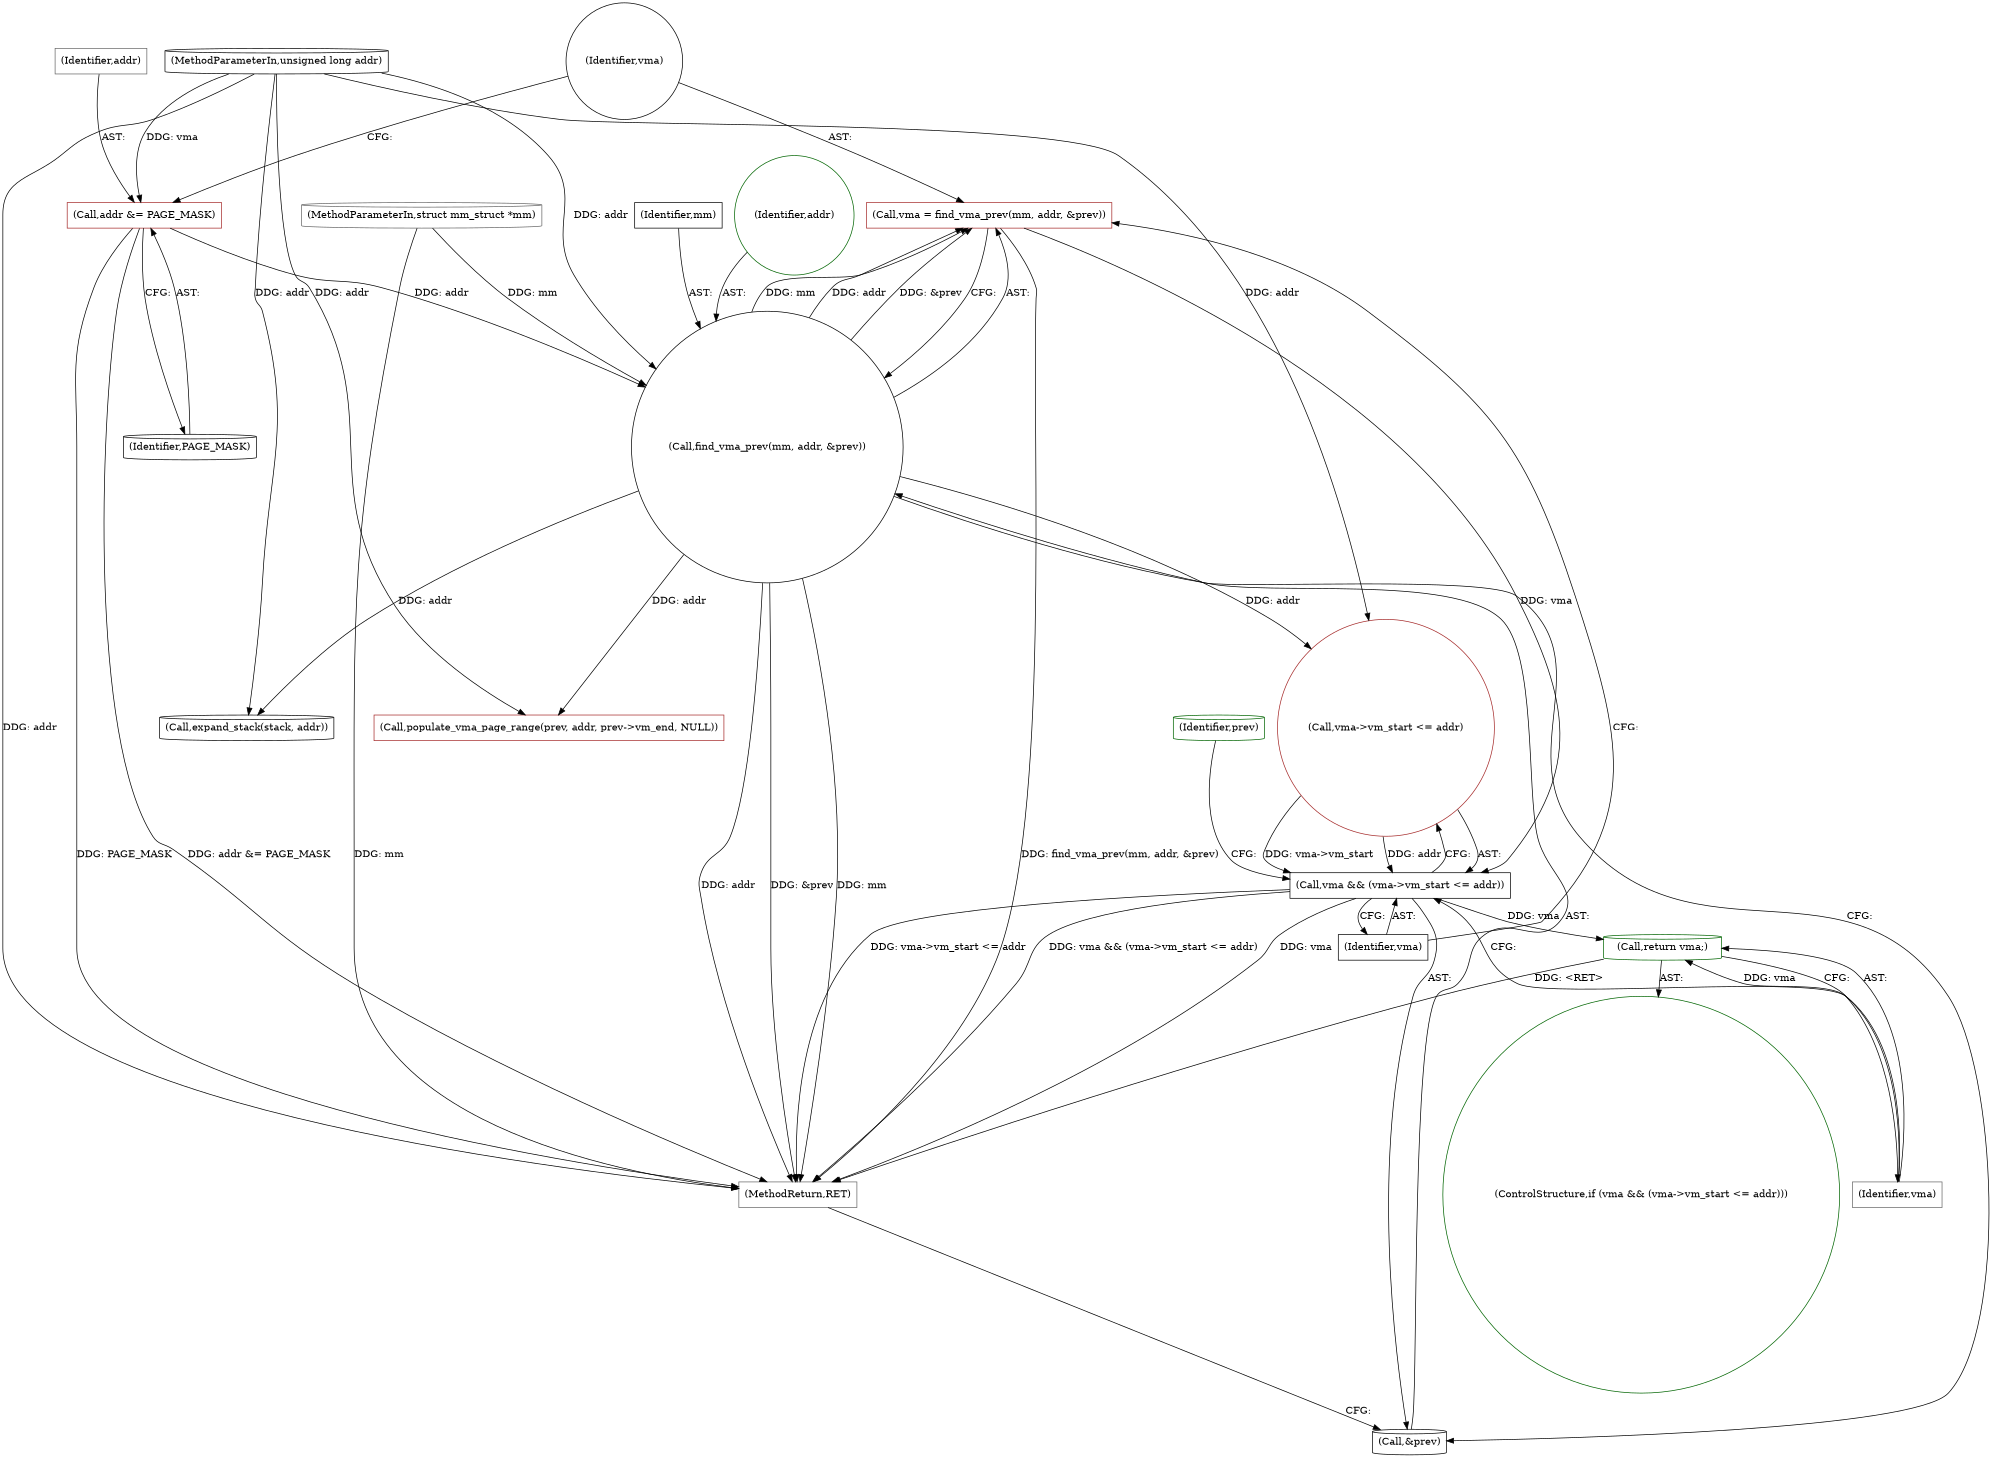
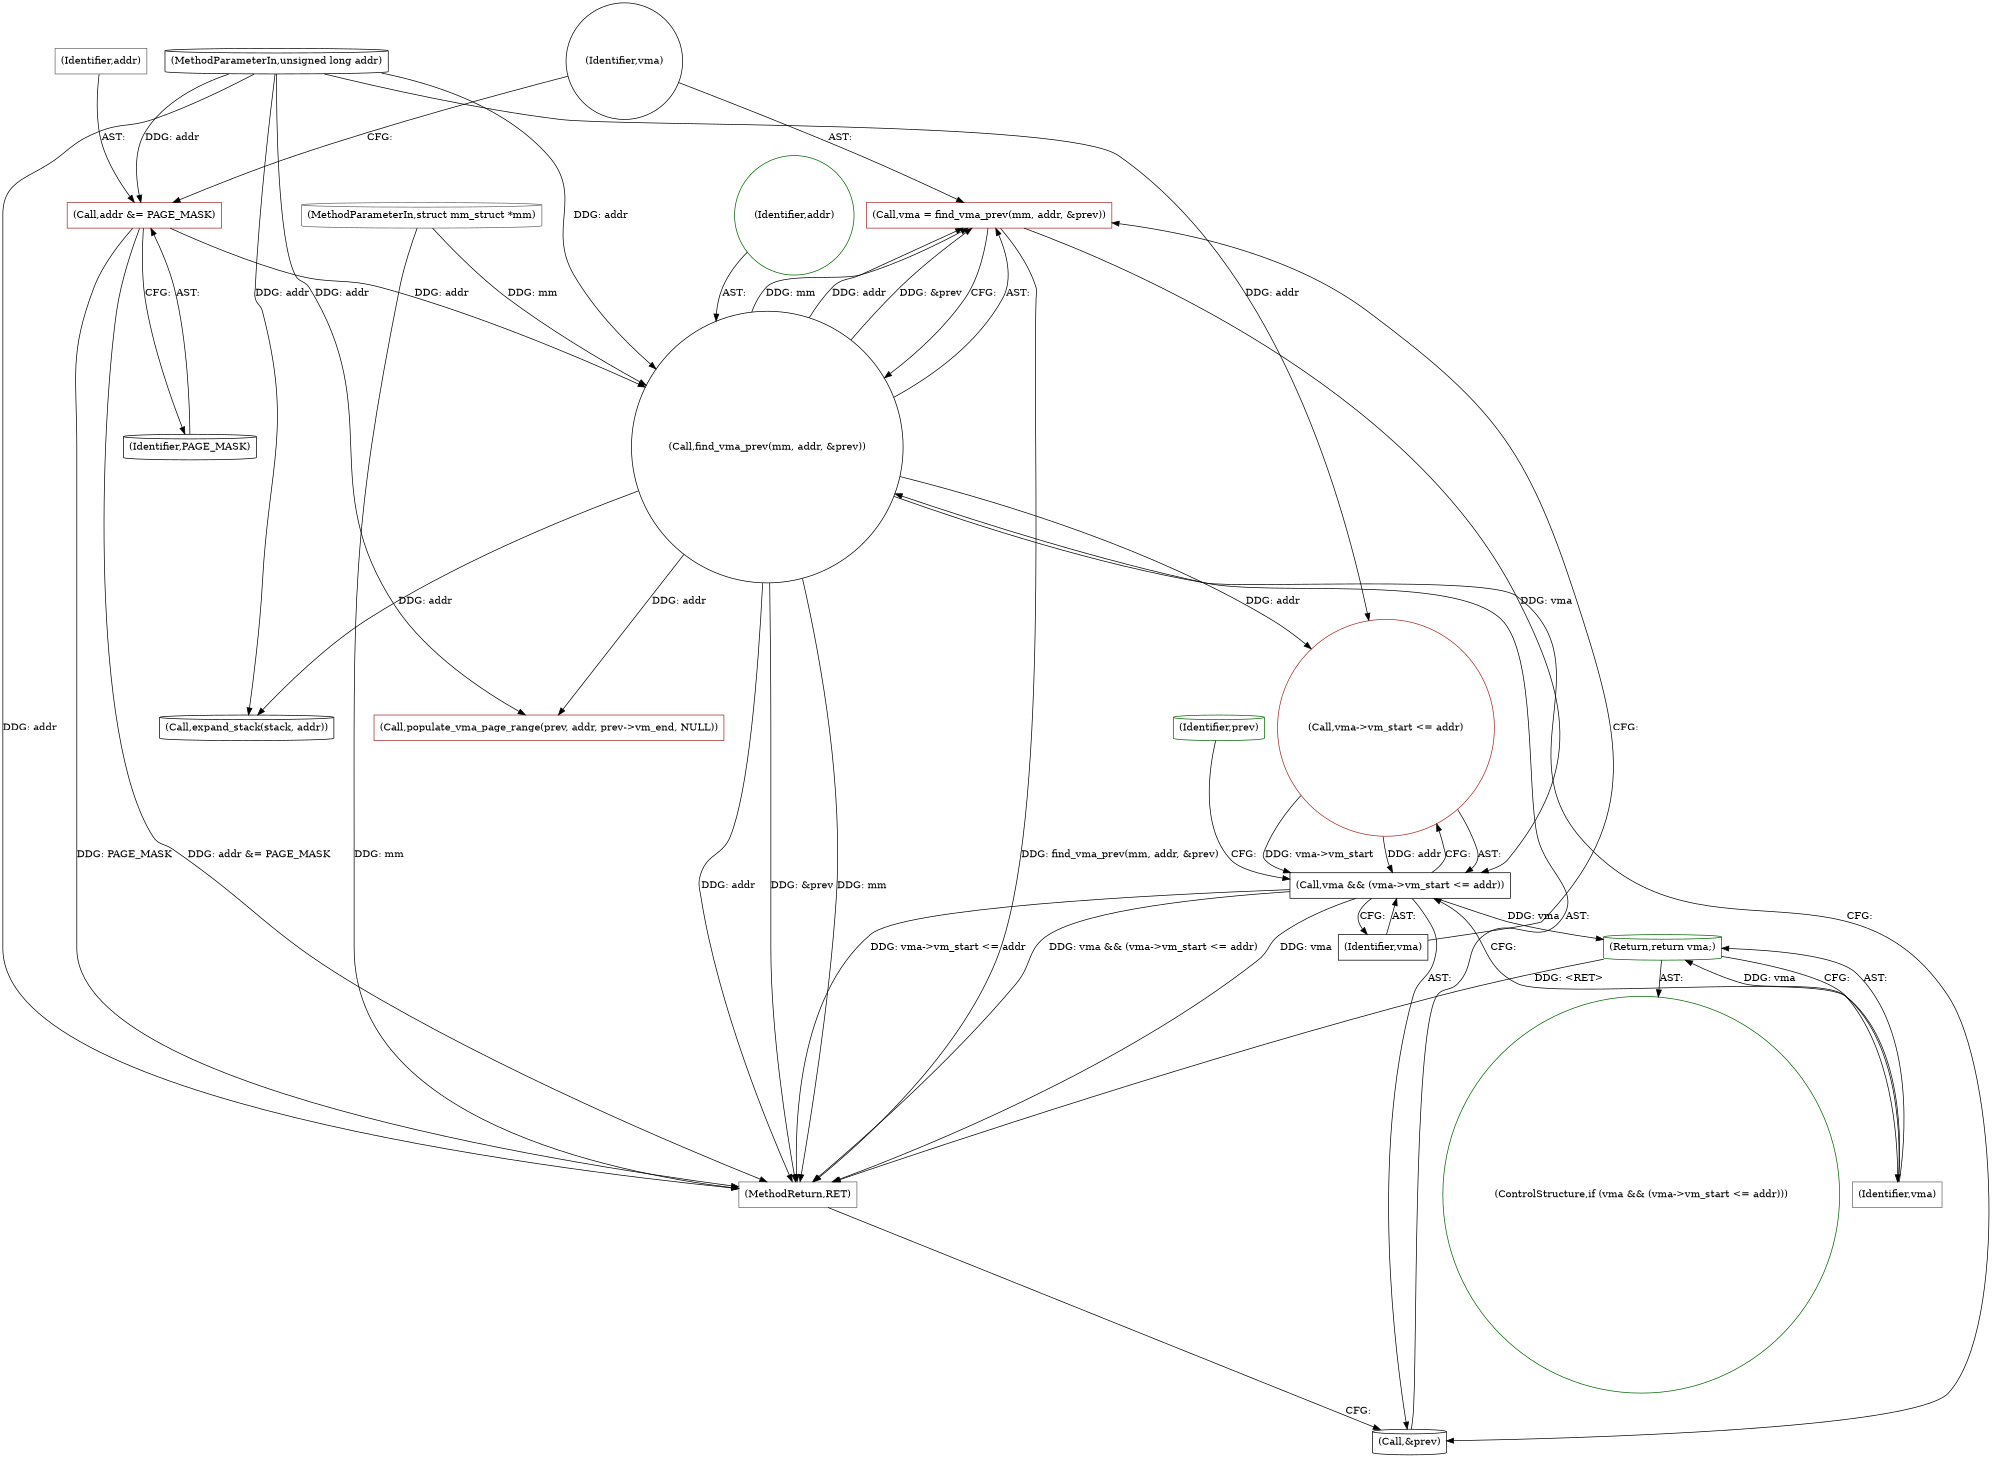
edge "(MethodParameterIn,unsigned long addr)" -> "(Call,addr &= PAGE_MASK)": label "DDG: vma" -> "DDG: addr"
node "(Identifier,mm)": removed
node "(Call,return vma;)": label "(Call,return vma;)" -> "(Return,return vma;)"
